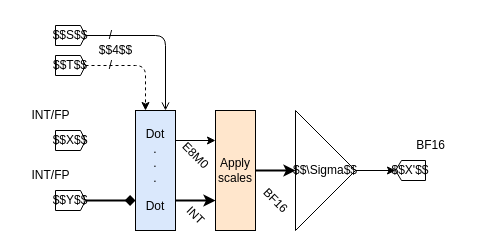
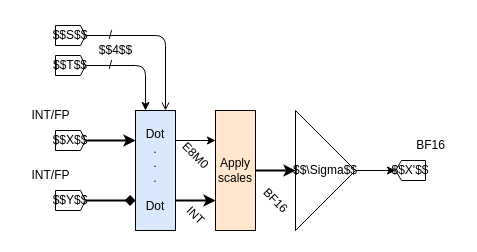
edge "$$T$$" -> "Dot . . . Dot": style dashed -> solid
edge "$$X$$" -> "Dot . . . Dot": added
